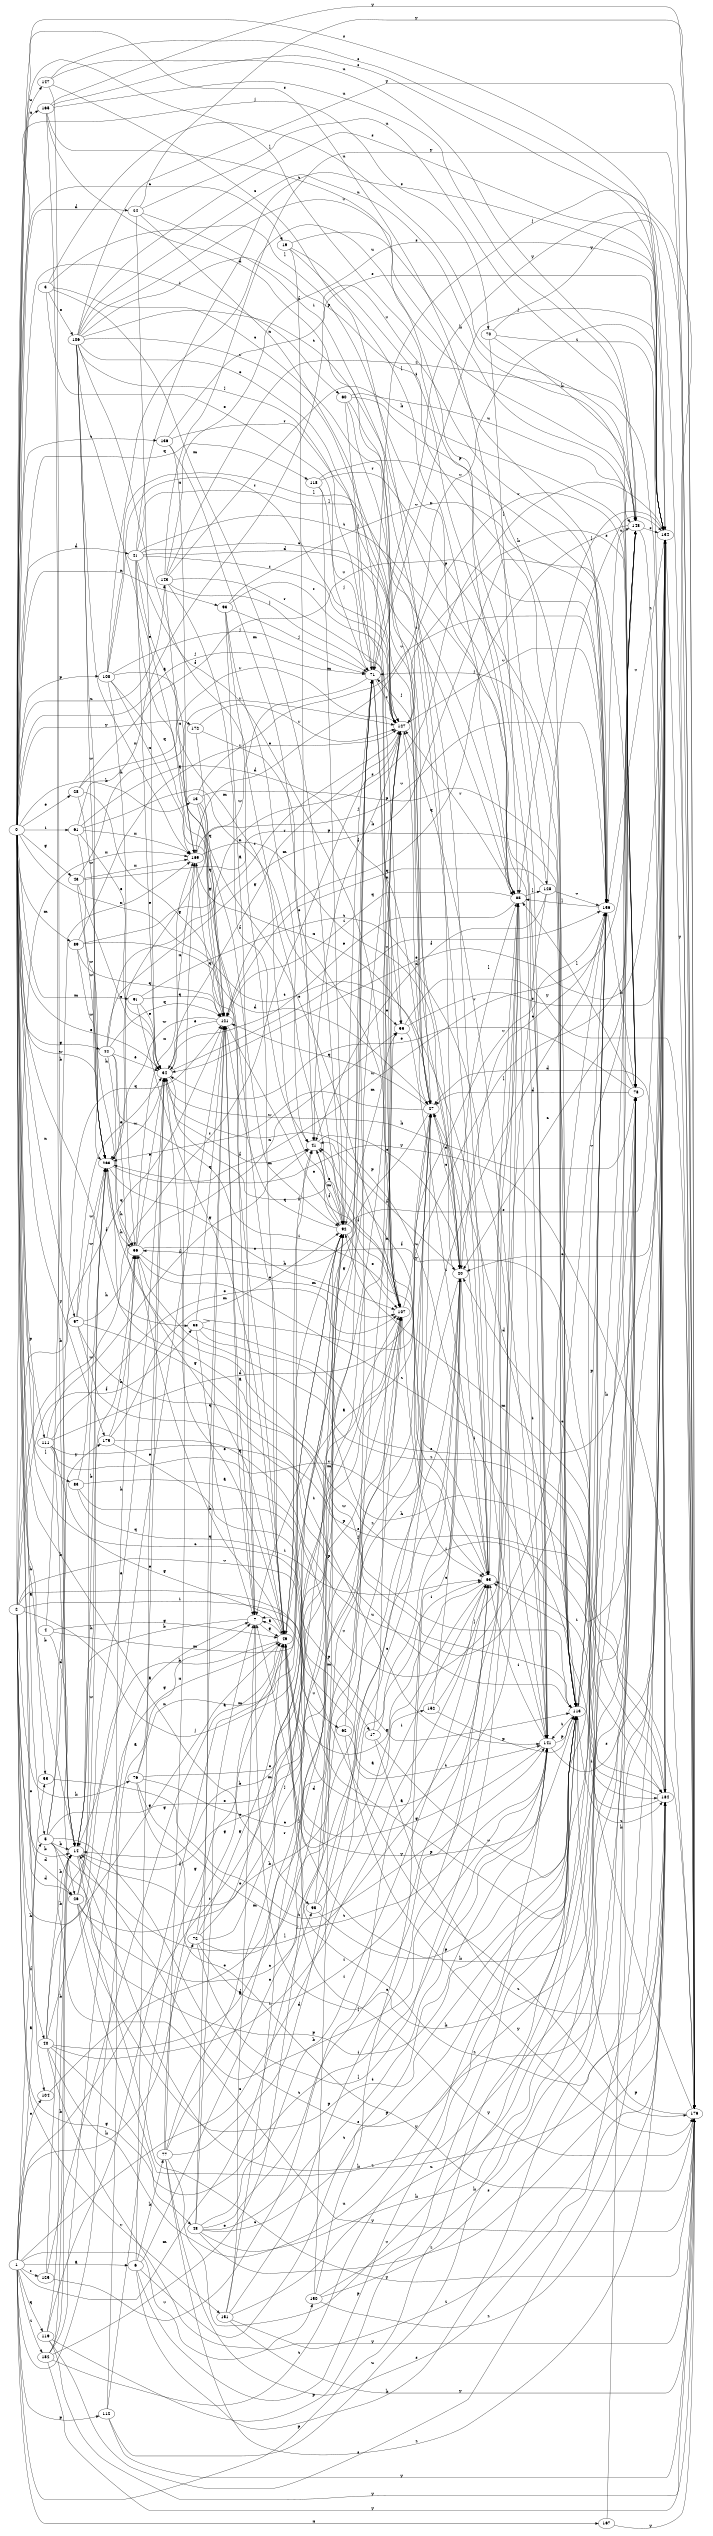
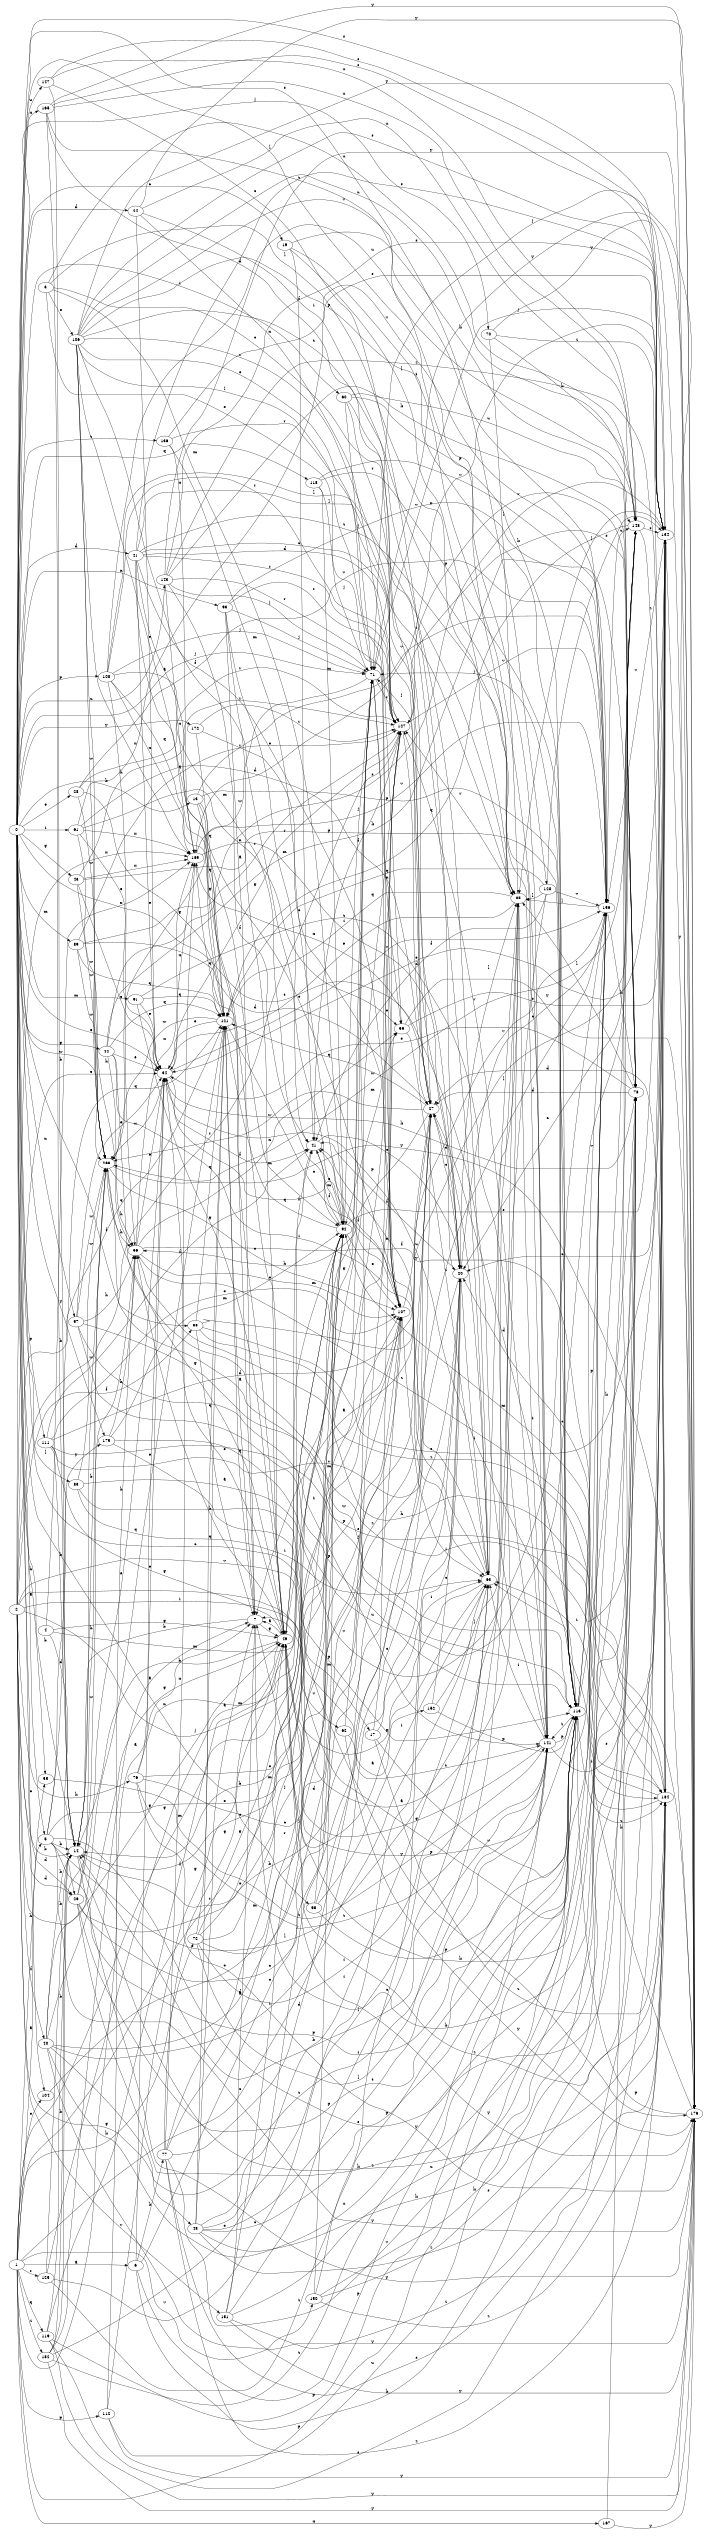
edge "85" -> "128": reversed
edge "2" -> "34": added, label "e"
edge "6" -> "141": now "125" -> "141"
edge "1" -> "95": now "1" -> "92"
